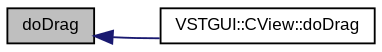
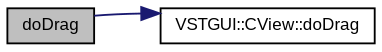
edge "VSTGUI::CView::doDrag" -> "doDrag": reversed
